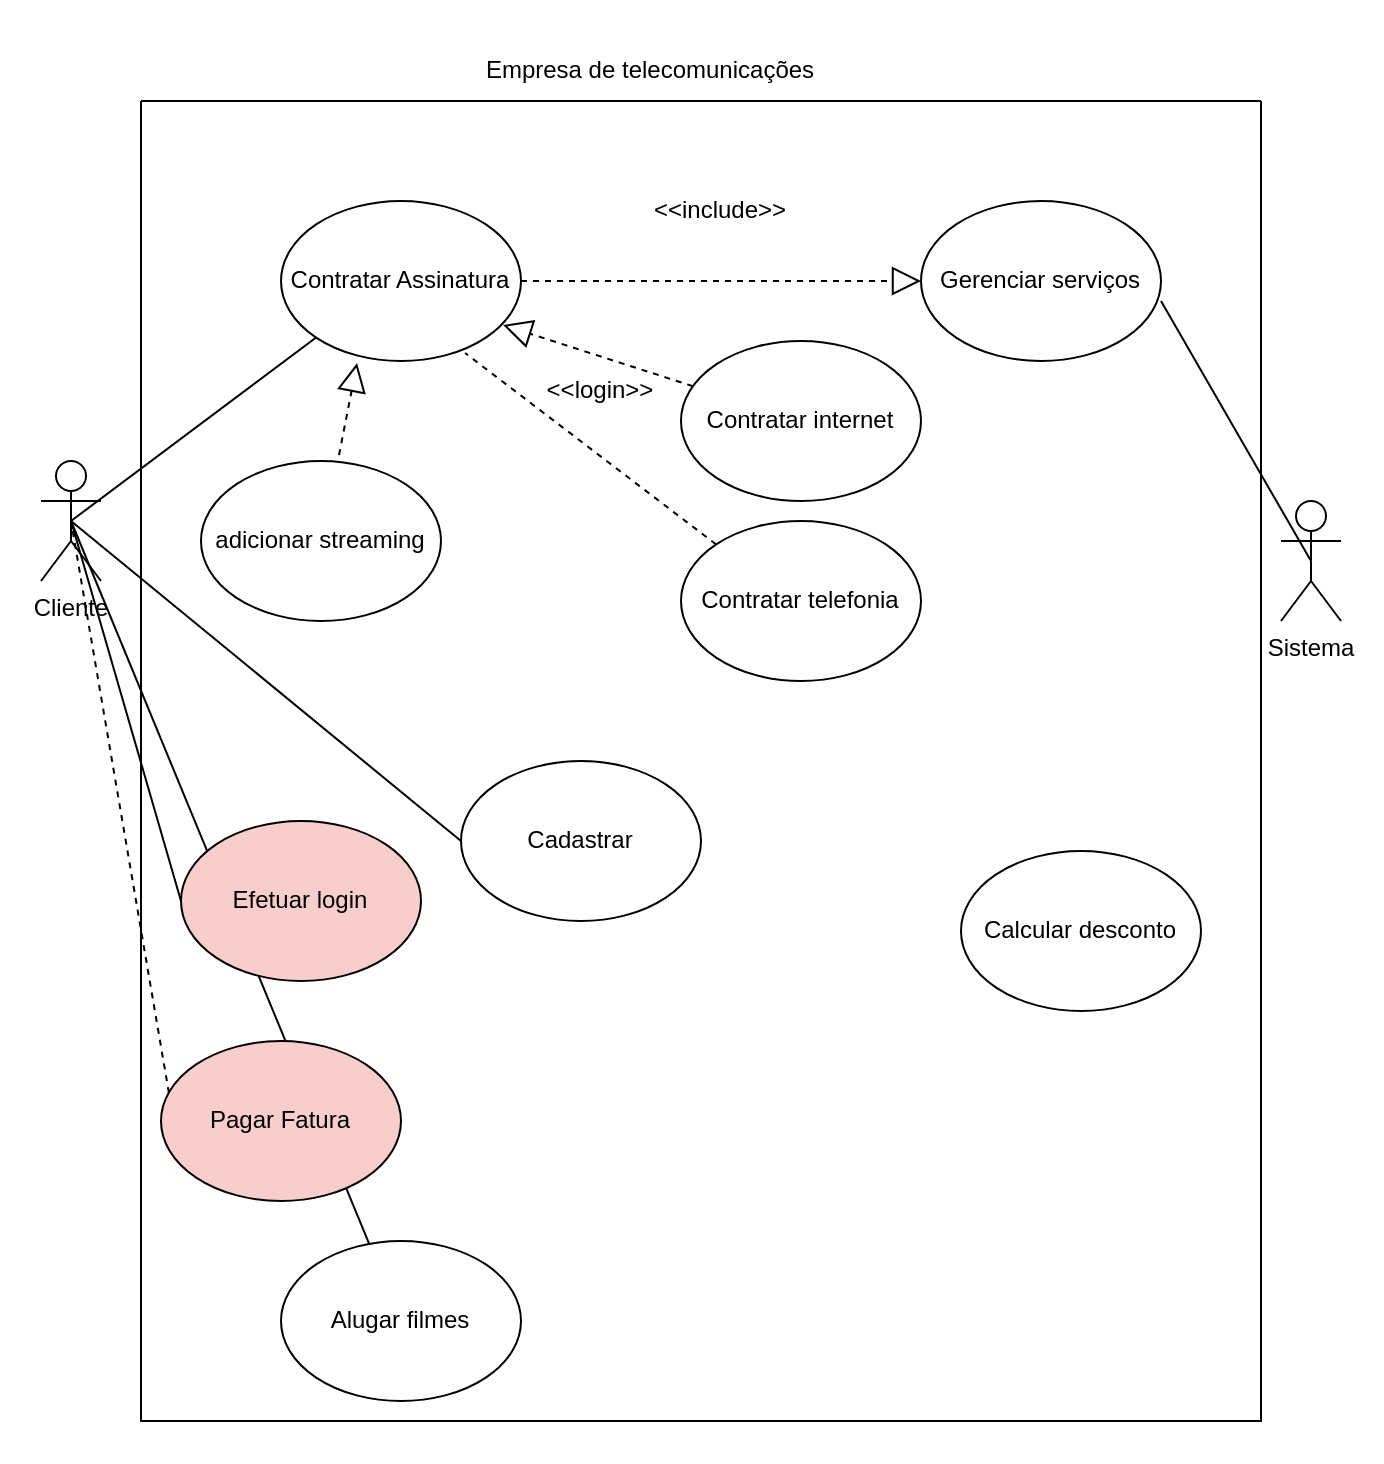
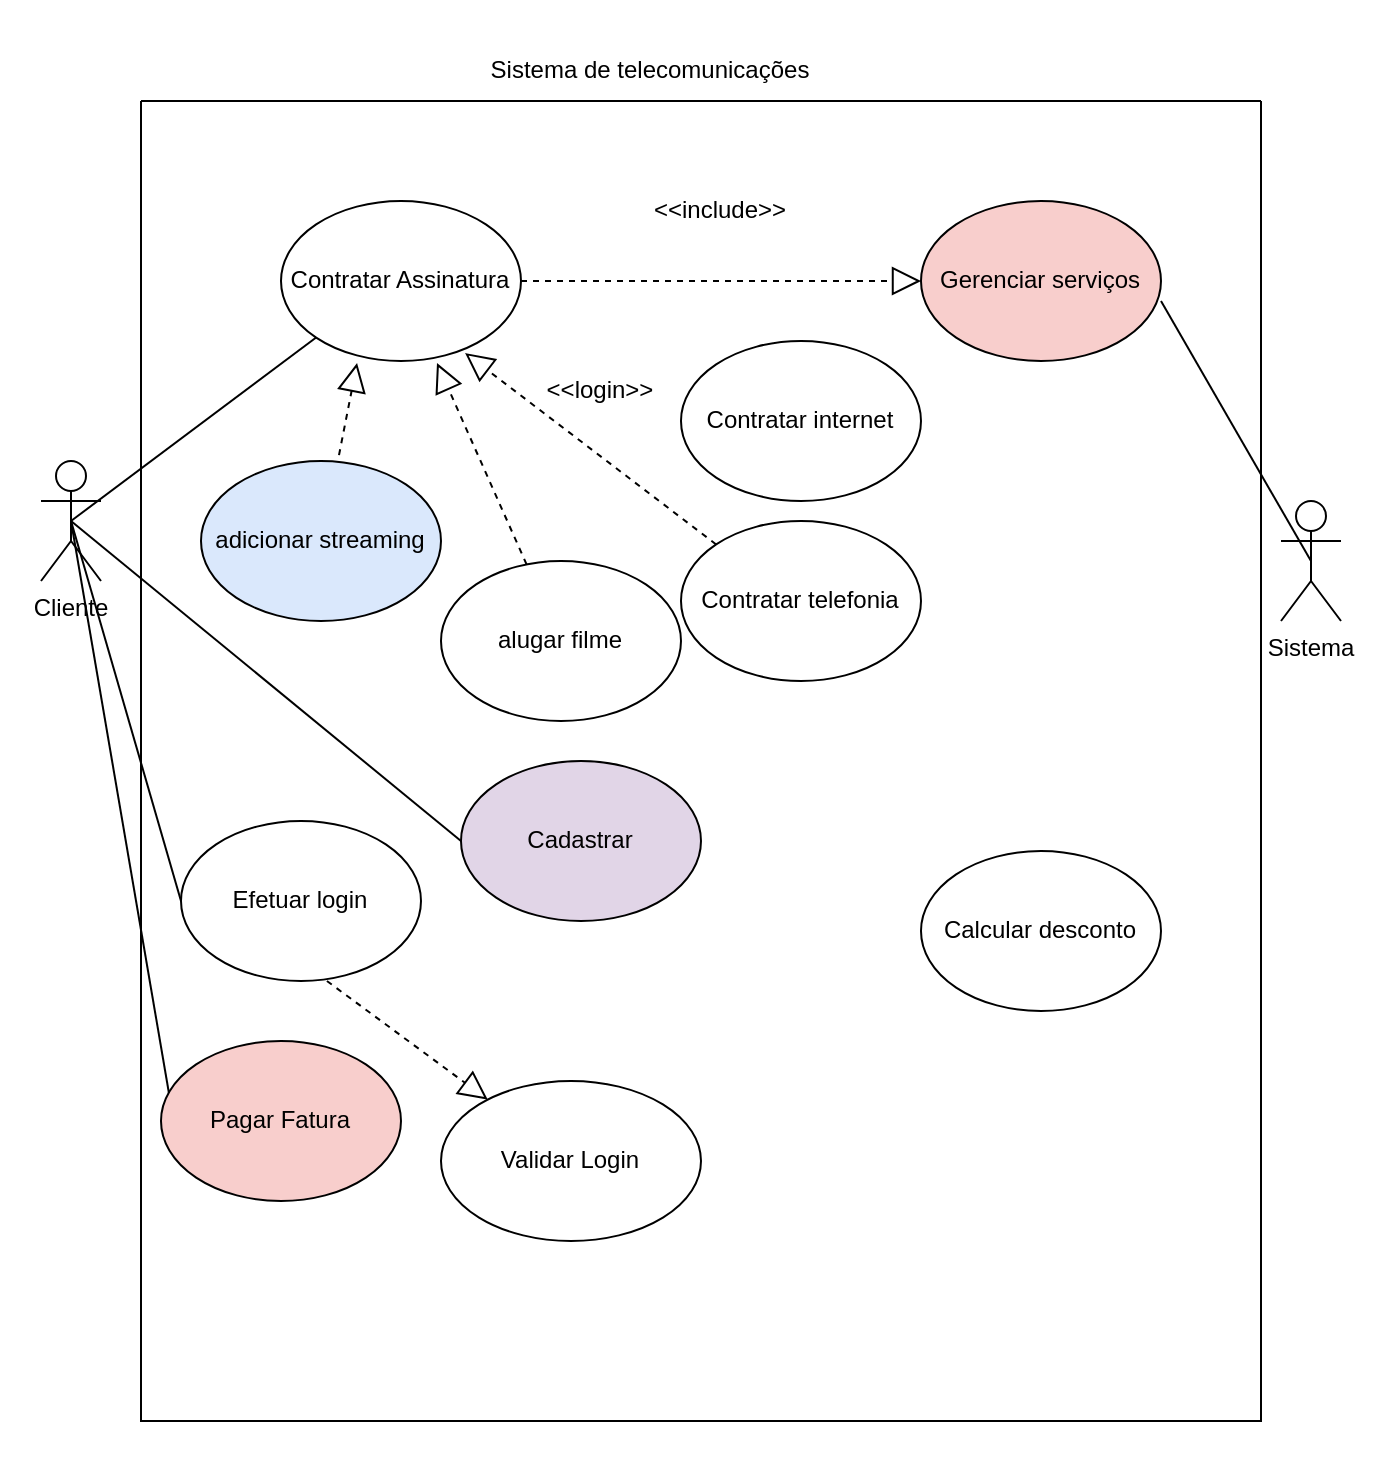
node "Empresa de telecomunicações": label "Empresa de telecomunicações" -> "Sistema de telecomunicações"
node "Gerenciar serviços": fillcolor #ffffff -> #f8cecc
edge "Contratar internet" -> "Contratar Assinatura": removed
edge "Contratar Assinatura" -- "Contratar telefonia": arrowhead none -> block
edge "alugar filme" -> "Contratar Assinatura": added
node "adicionar streaming": fillcolor #ffffff -> #dae8fc
node "alugar filme": added
edge "Cliente" -- "Pagar Fatura": style dashed -> solid
edge "Cliente" -- "Alugar filmes": removed
node "Cadastrar": fillcolor #ffffff -> #e1d5e7
node "Efetuar login": fillcolor #f8cecc -> #ffffff
node "Calcular desconto": moved (1081, 931) -> (1041, 931)
edge "Efetuar login" -> "Validar Login": added
node "Validar Login": added
node "Alugar filmes": removed
